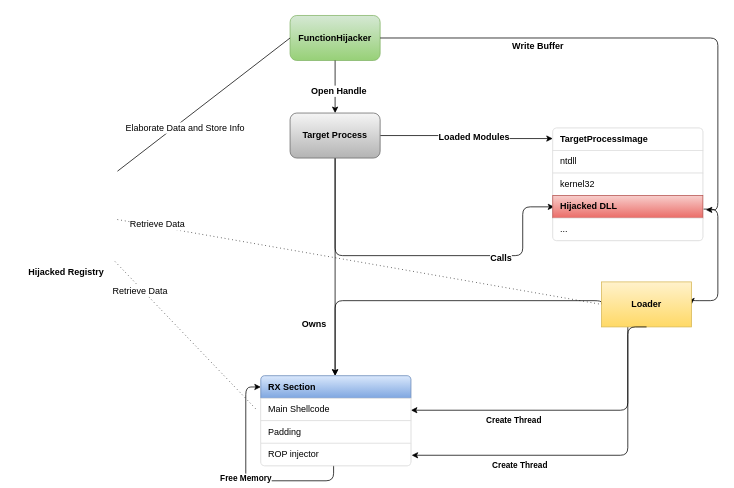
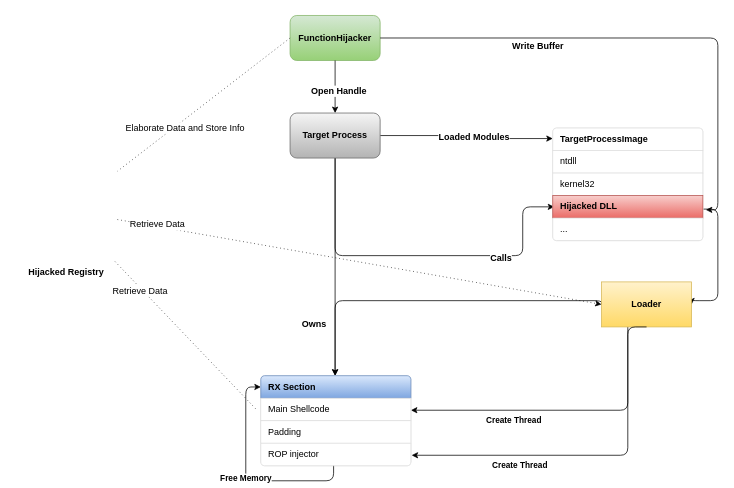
edge "FunctionHijacker" -- "Hijacked Registry": style solid -> dashed
edge "Hijacked Registry" -- "Loader": arrowhead none -> classic
